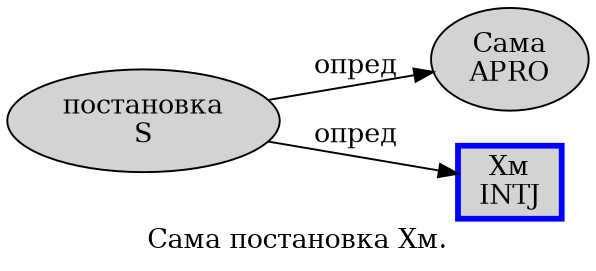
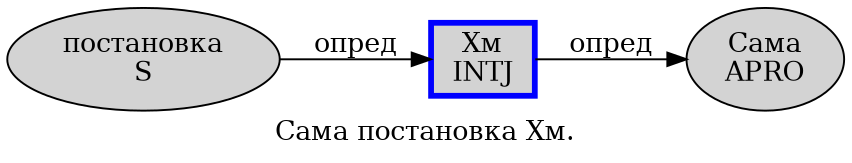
edge "постановка S" -> "Сама APRO": now "Хм INTJ" -> "Сама APRO"
